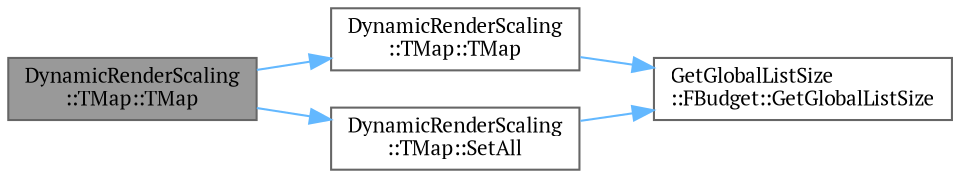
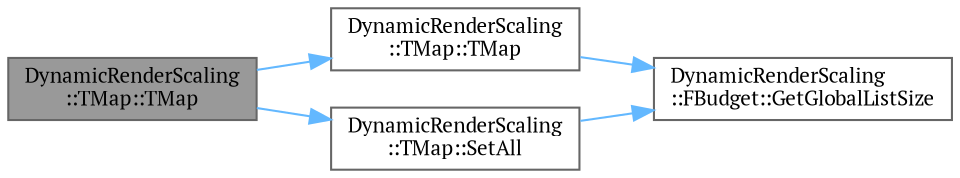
node "GetGlobalListSize ::FBudget::GetGlobalListSize": label "GetGlobalListSize ::FBudget::GetGlobalListSize" -> "DynamicRenderScaling ::FBudget::GetGlobalListSize"
